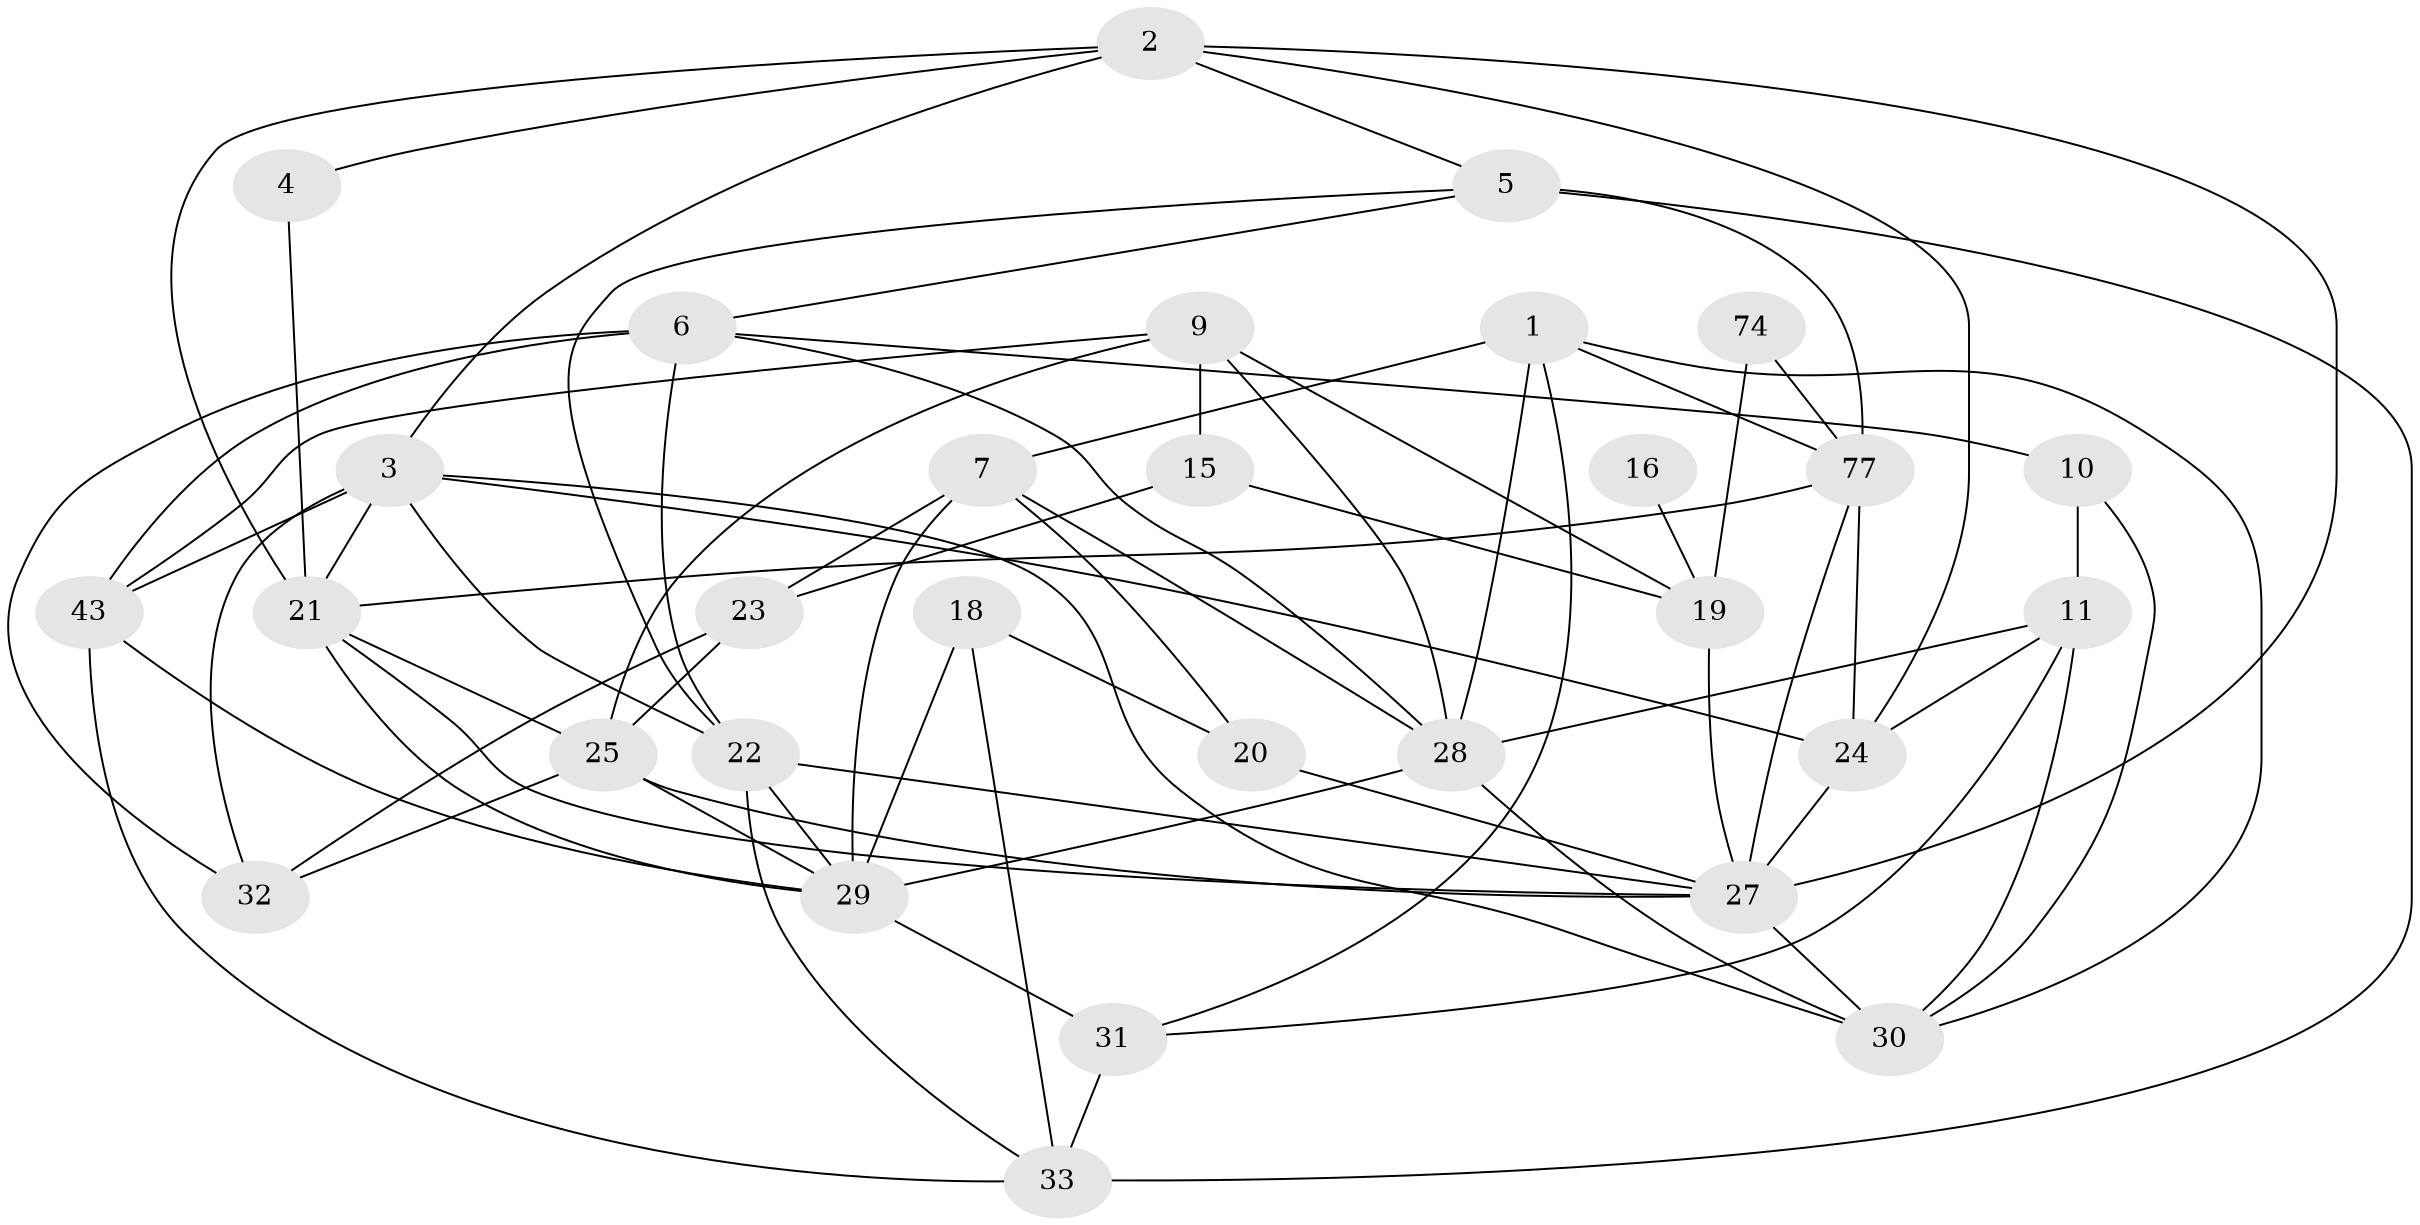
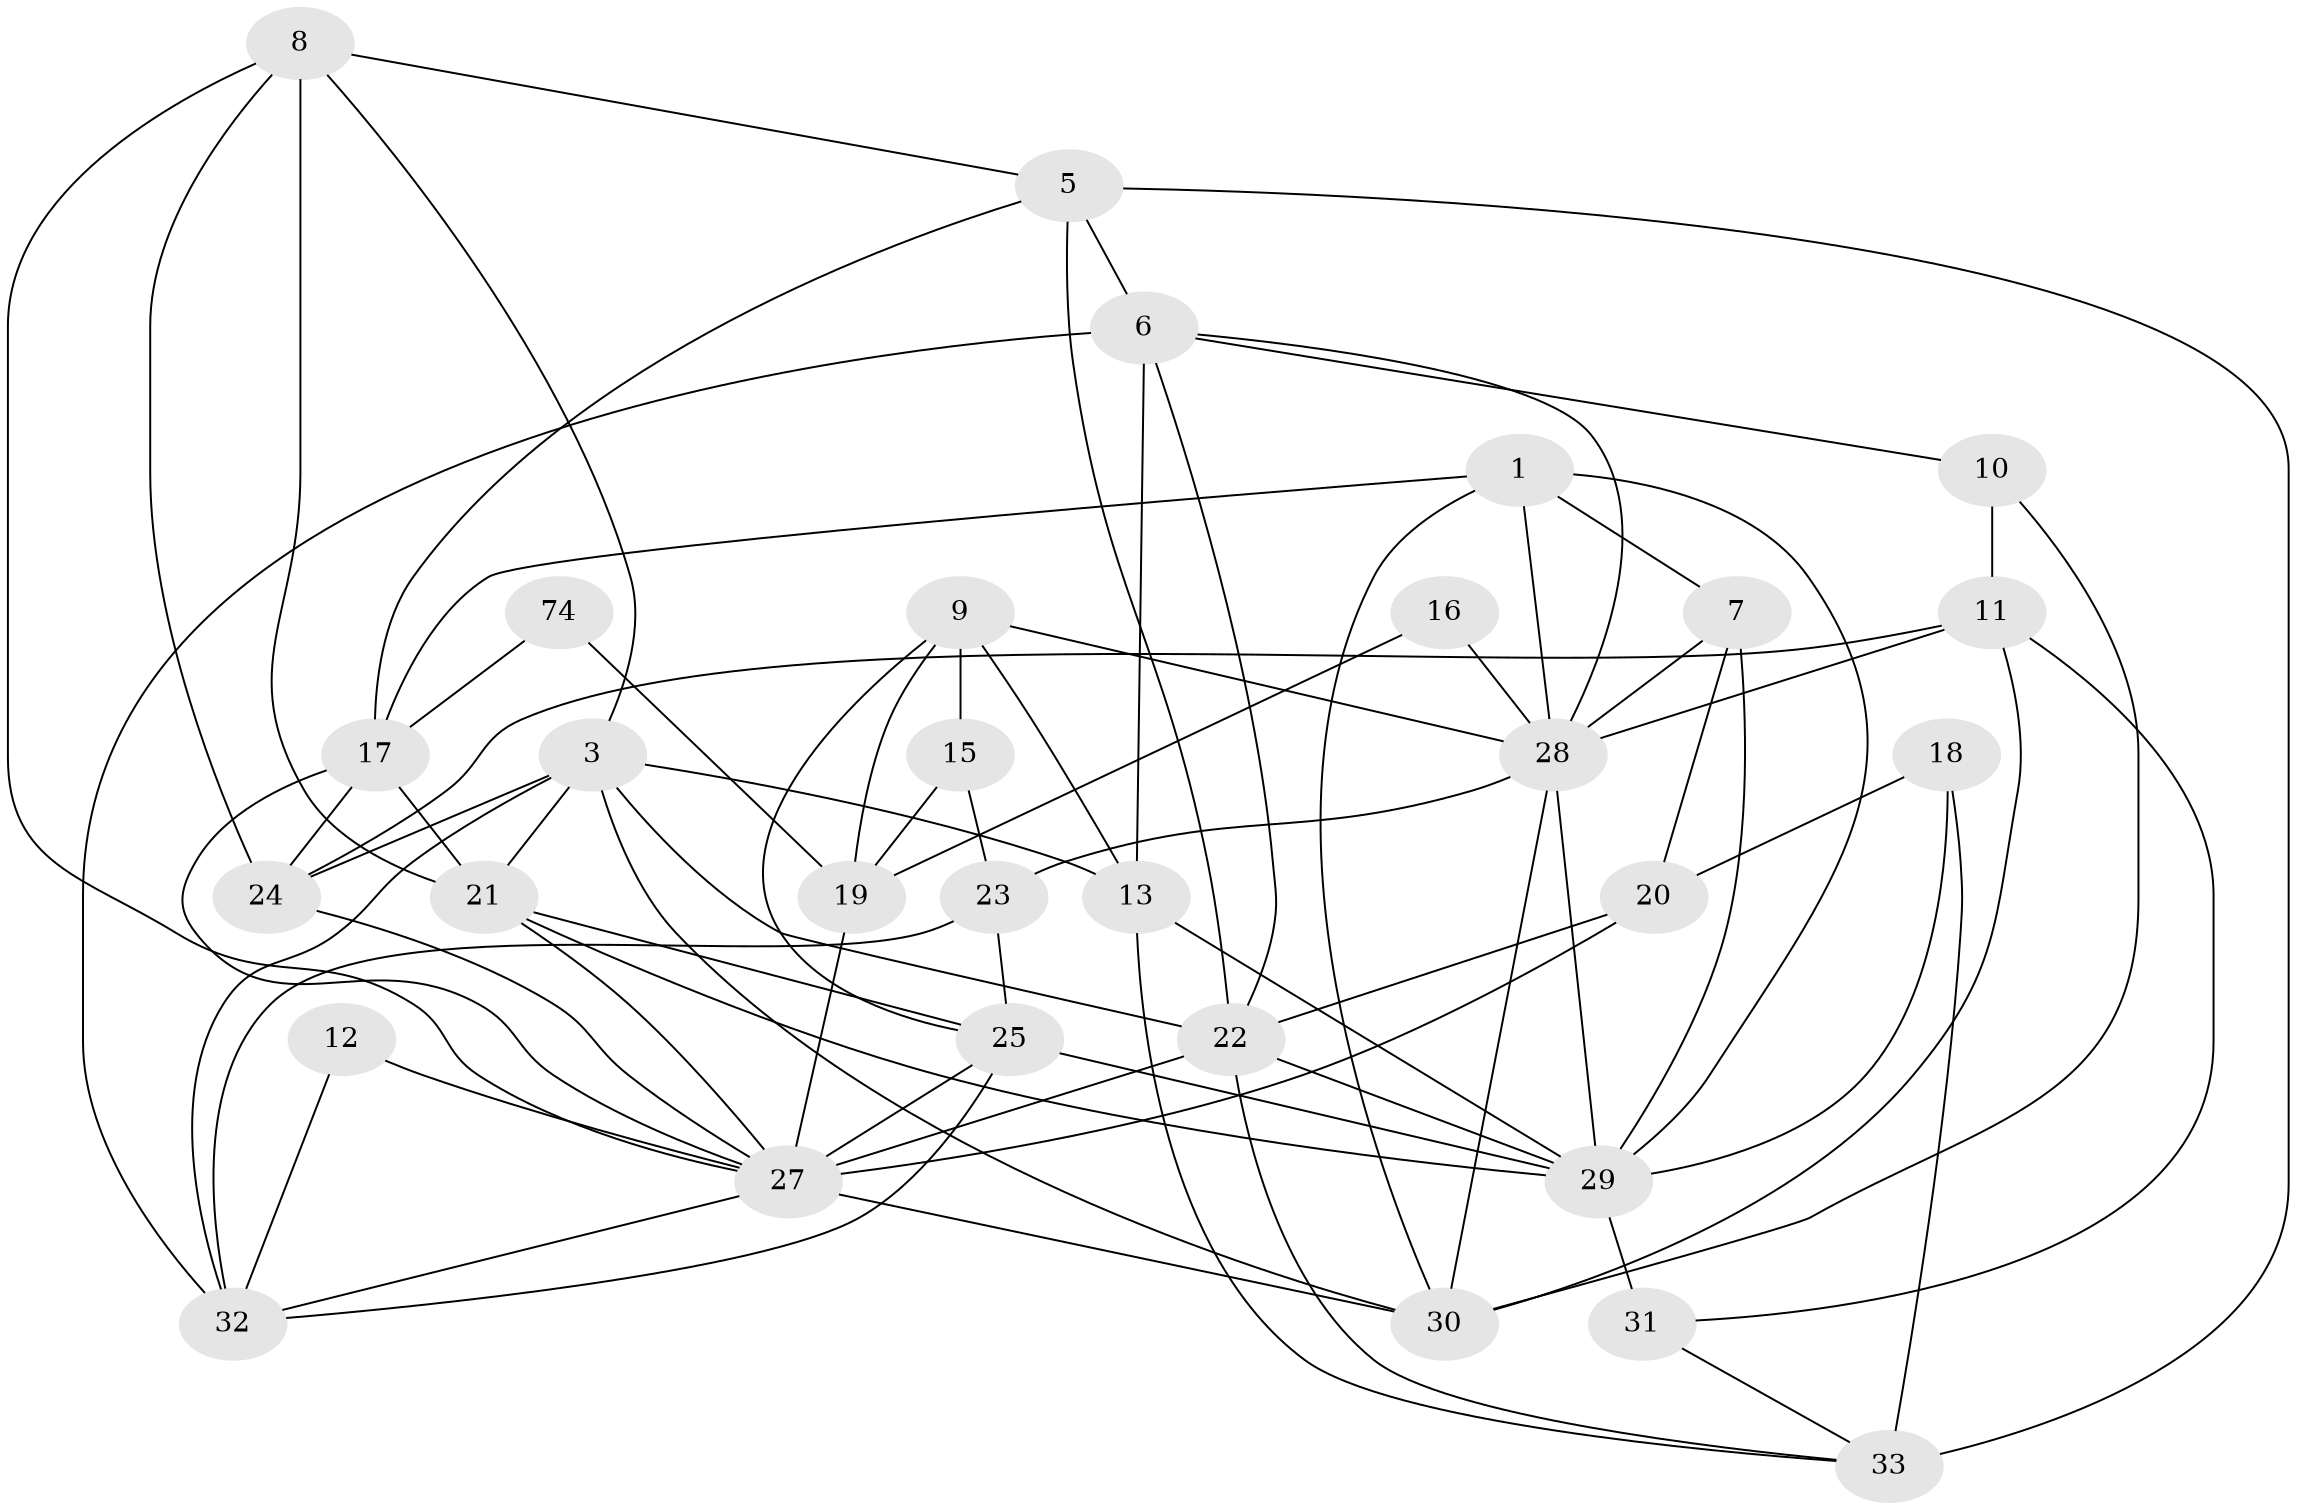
node "2": label "2" -> "8"
node "4": removed
node "77": label "77" -> "17"
edge "7" -- "23": now "28" -- "23"
node "43": label "43" -> "13"
edge "16" -- "28": added
edge "1" -- "31": now "1" -- "29"
edge "20" -- "22": added
node "12": added
edge "27" -- "32": added
